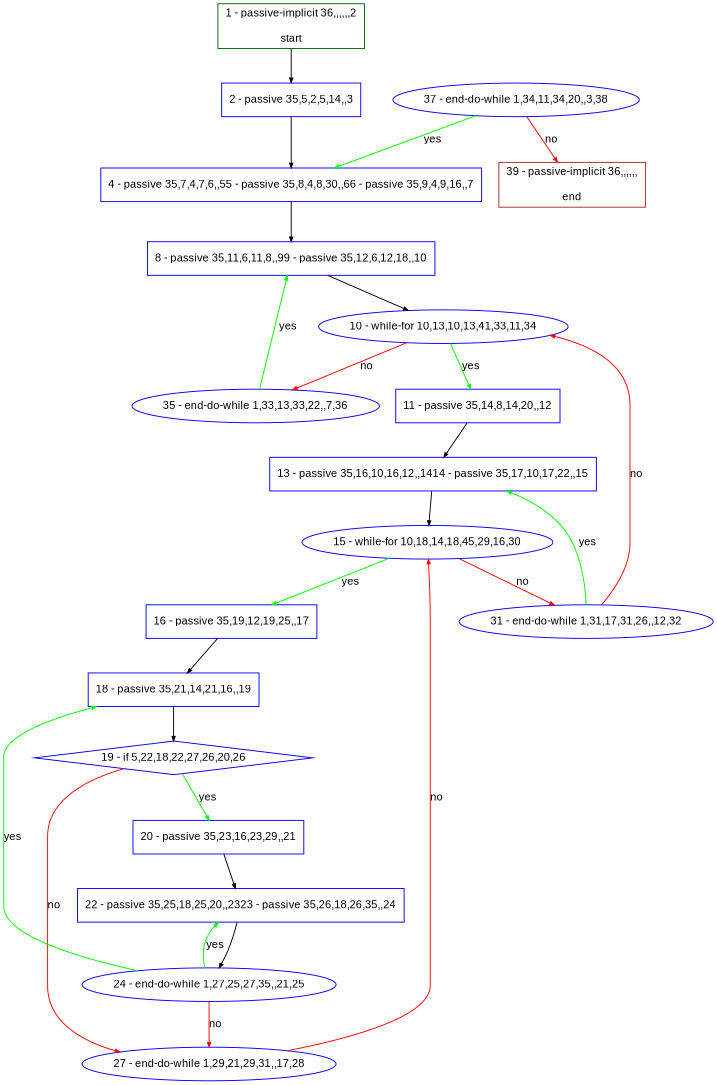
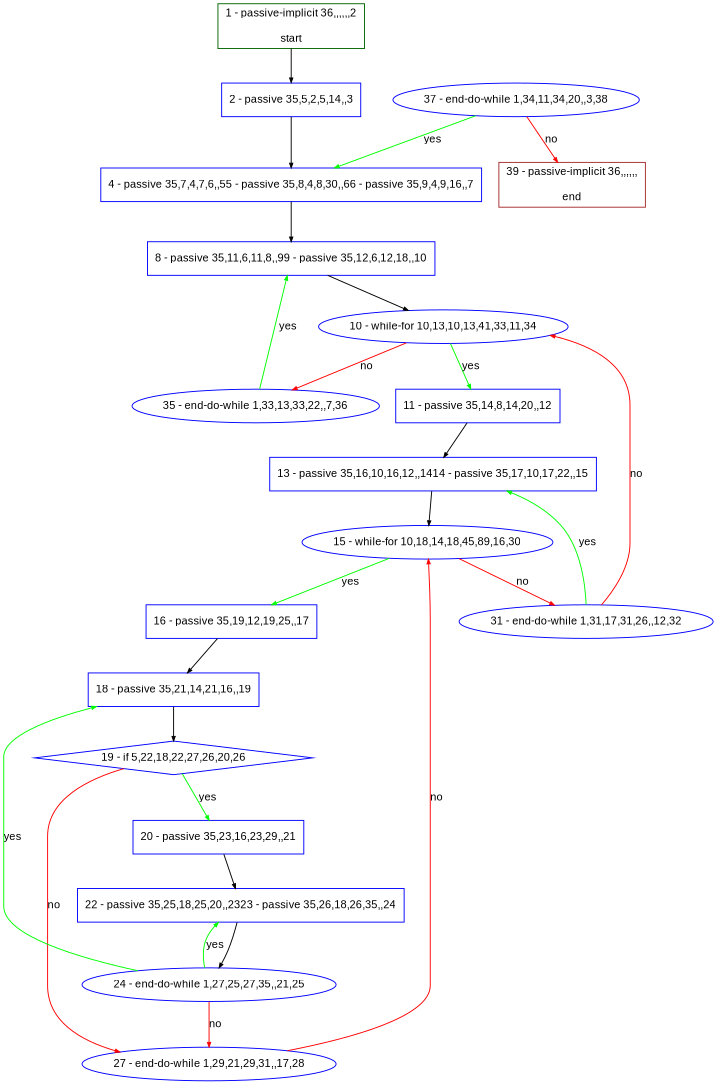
node "15 - while-for 10,18,14,18,45,29,16,30": label "15 - while-for 10,18,14,18,45,29,16,30" -> "15 - while-for 10,18,14,18,45,89,16,30"
